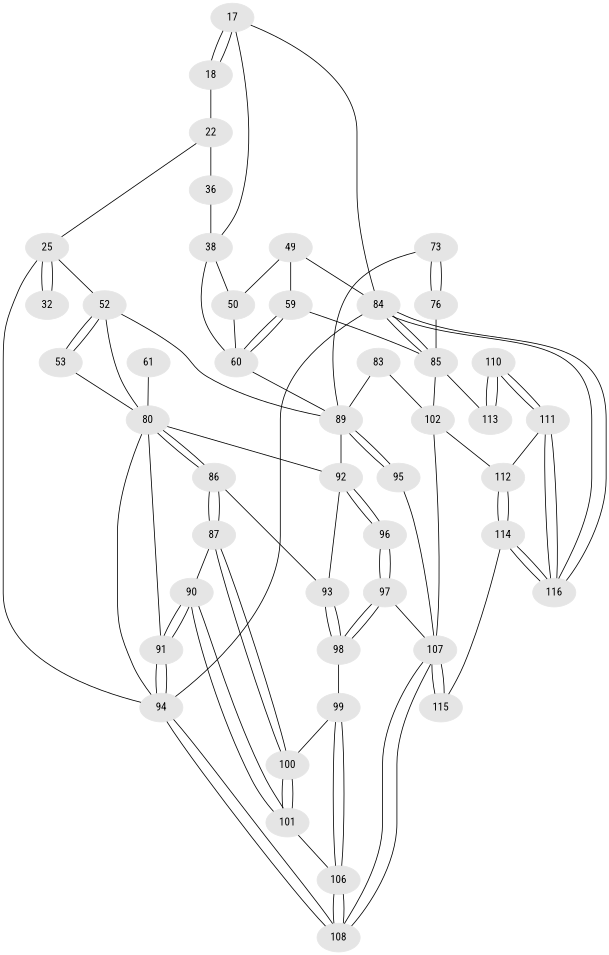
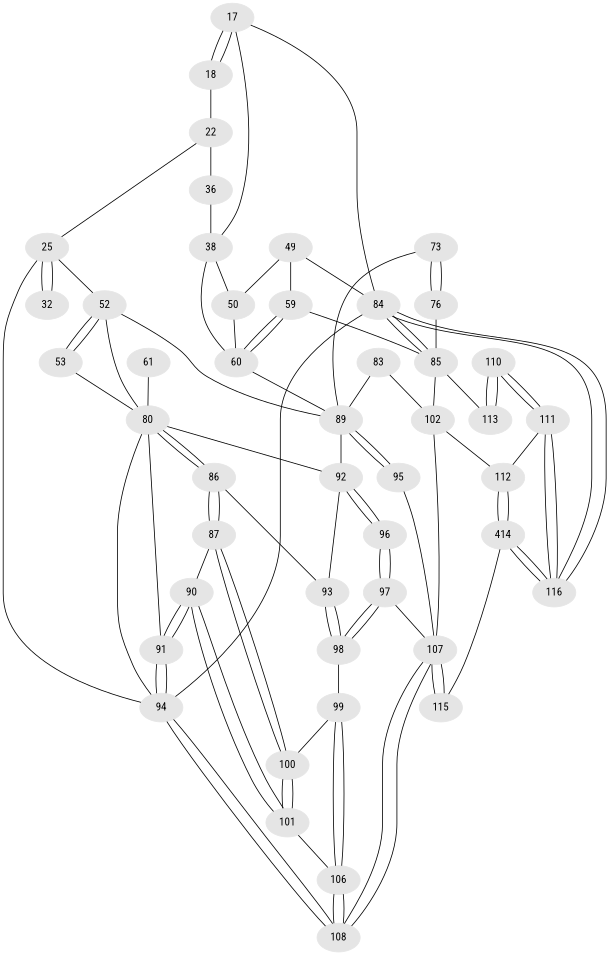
node "114": label "114" -> "414"
